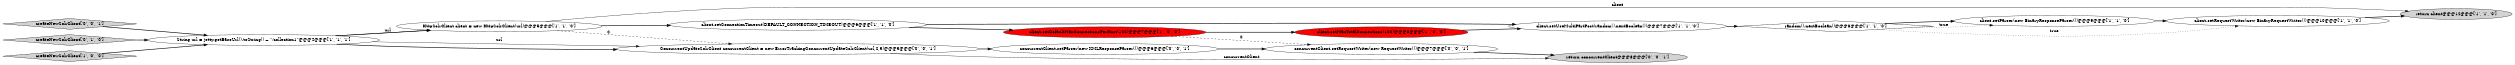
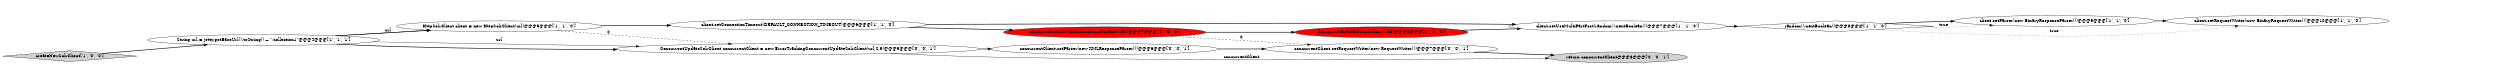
node "return client@@@12@@@['1', '1', '0']": removed
node "createNewSolrClient['0', '0', '1']": removed
node "createNewSolrClient['0', '1', '0']": removed
